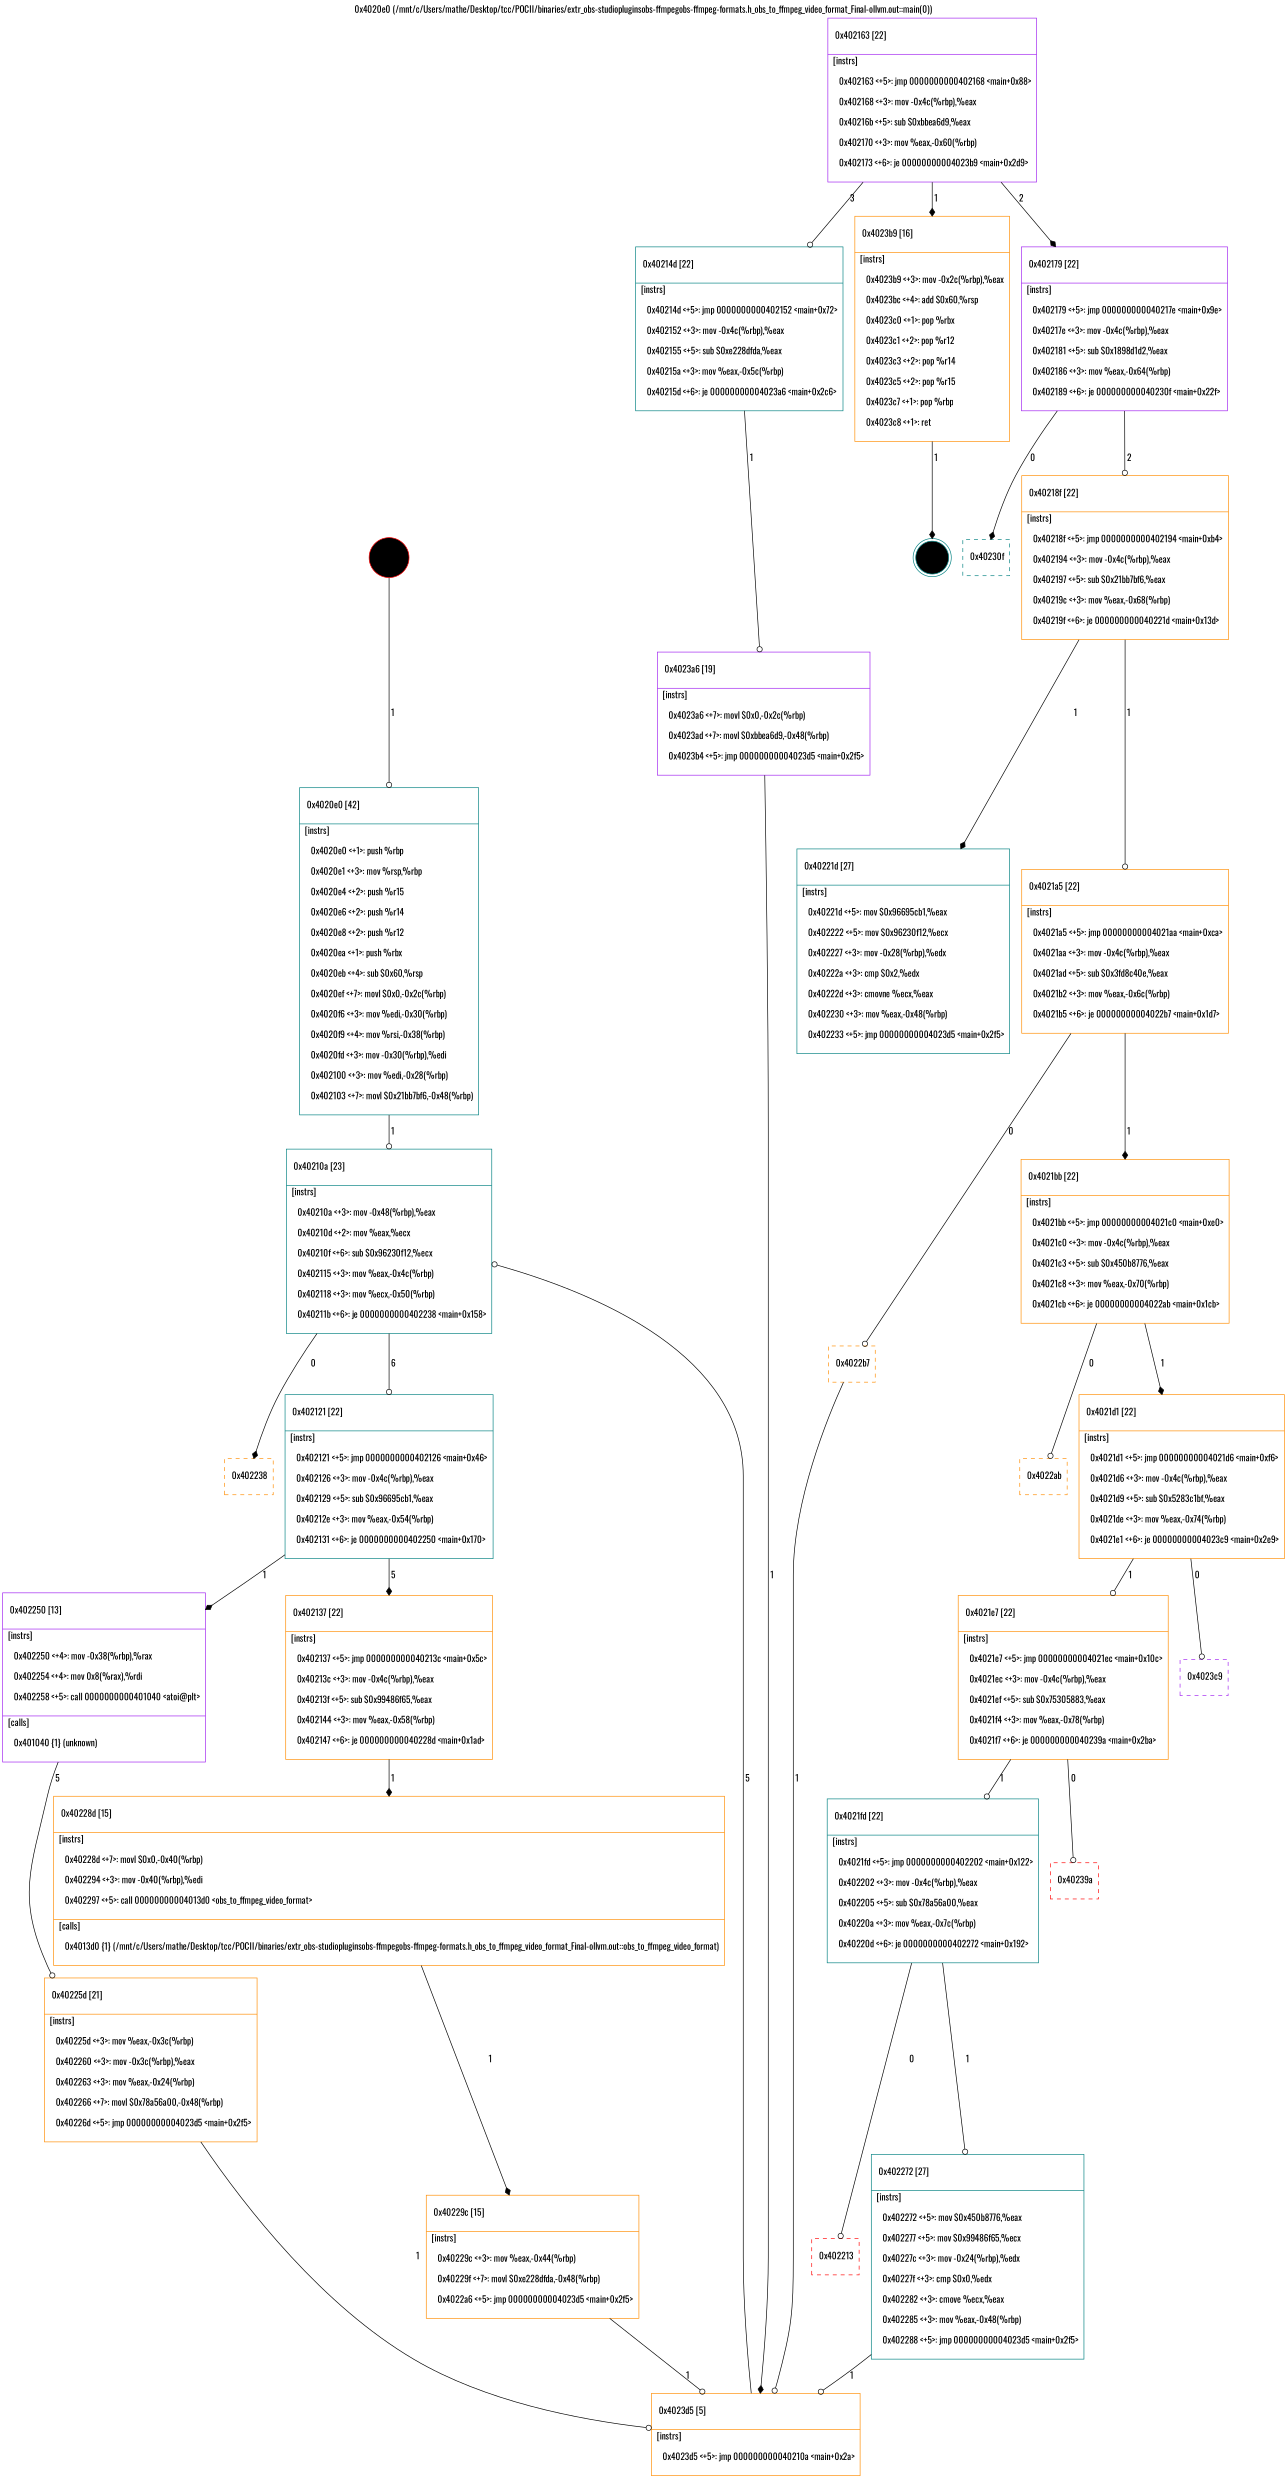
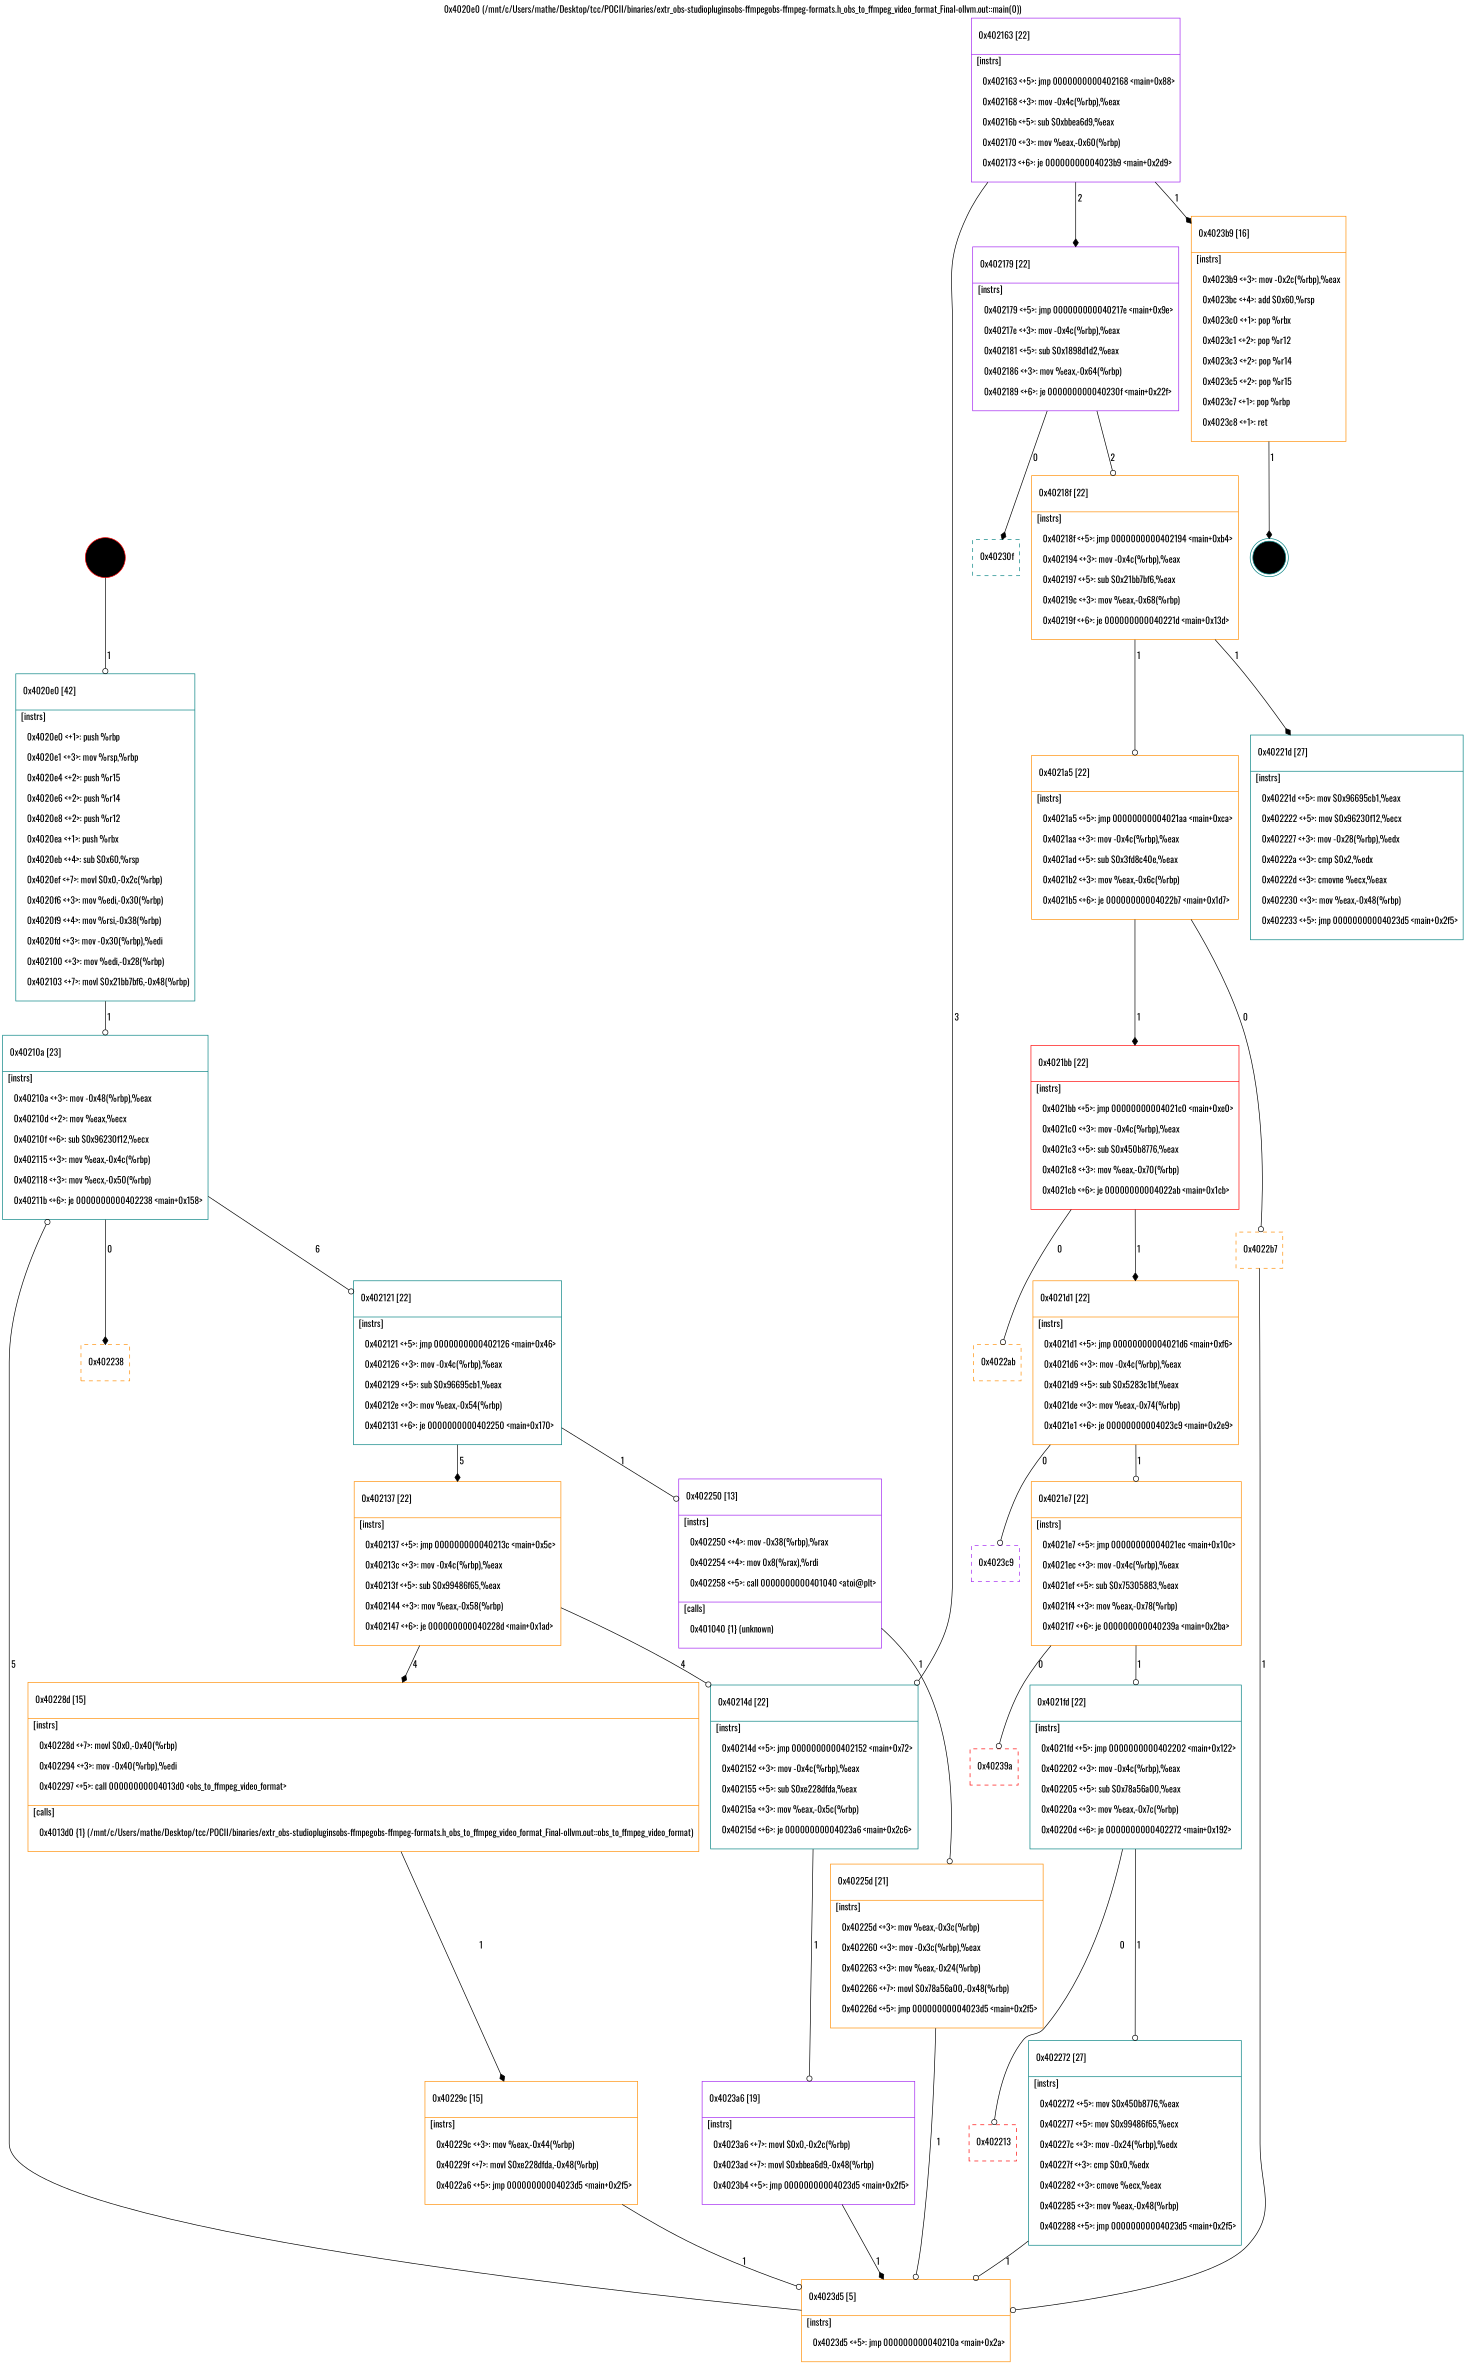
node "0x4021bb [22]": color darkorange -> red
edge "0x402121 [22]" -> "0x402250 [13]": arrowhead diamond -> odot
edge "0x402137 [22]" -> "0x40214d [22]": added, label "4"
edge "0x402250 [13]" -> "0x40225d [21]": label " 5" -> " 1"
edge "0x402137 [22]" -> "0x40228d [15]": label " 1" -> " 4"
